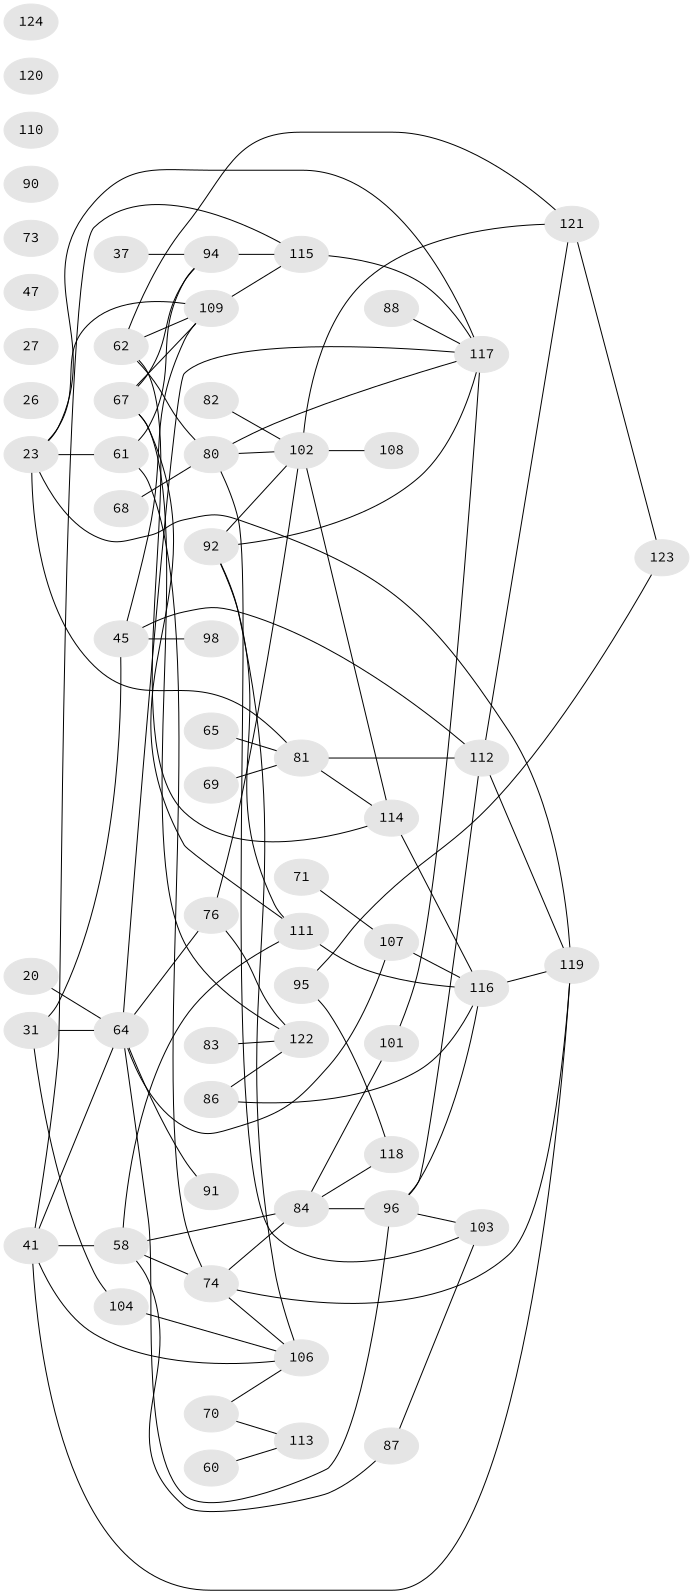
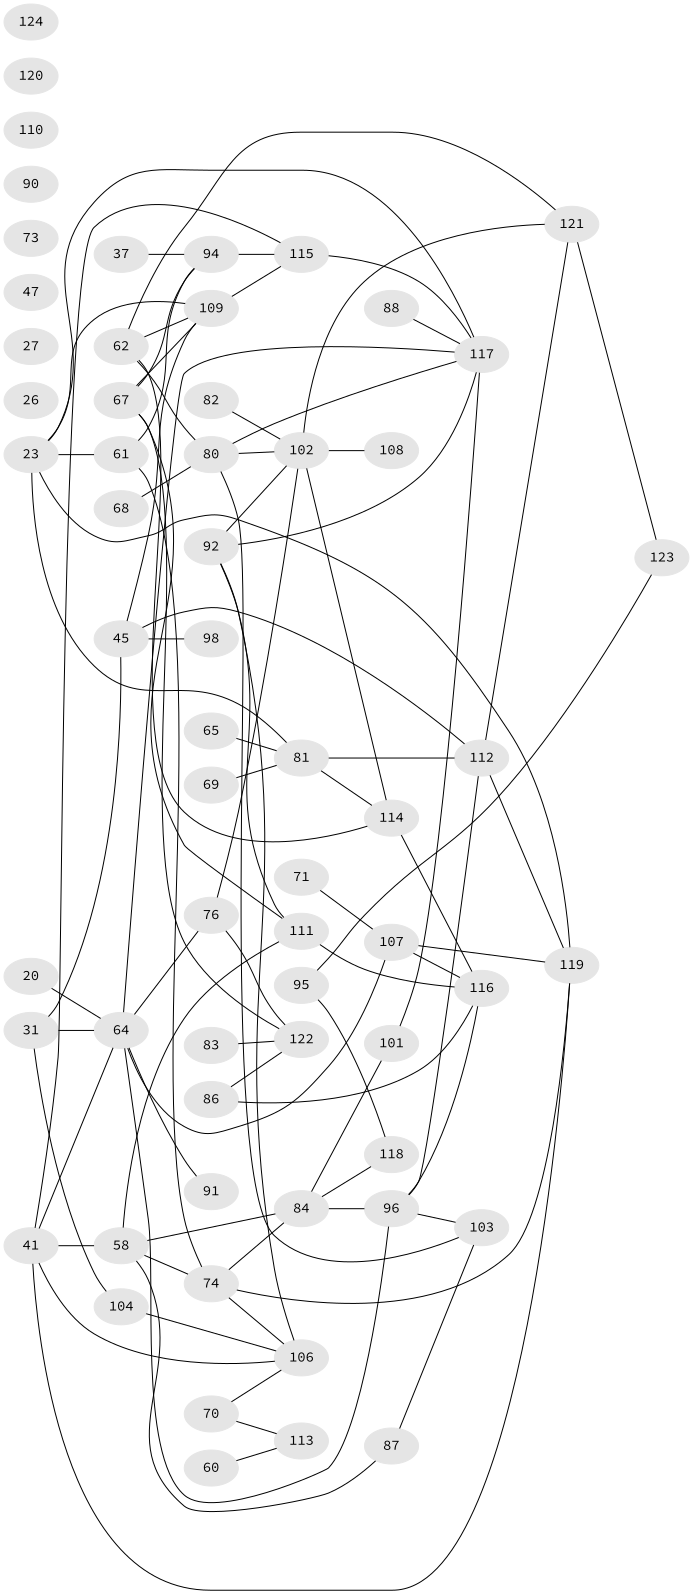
edge "119" -- "116": now "119" -- "107"
